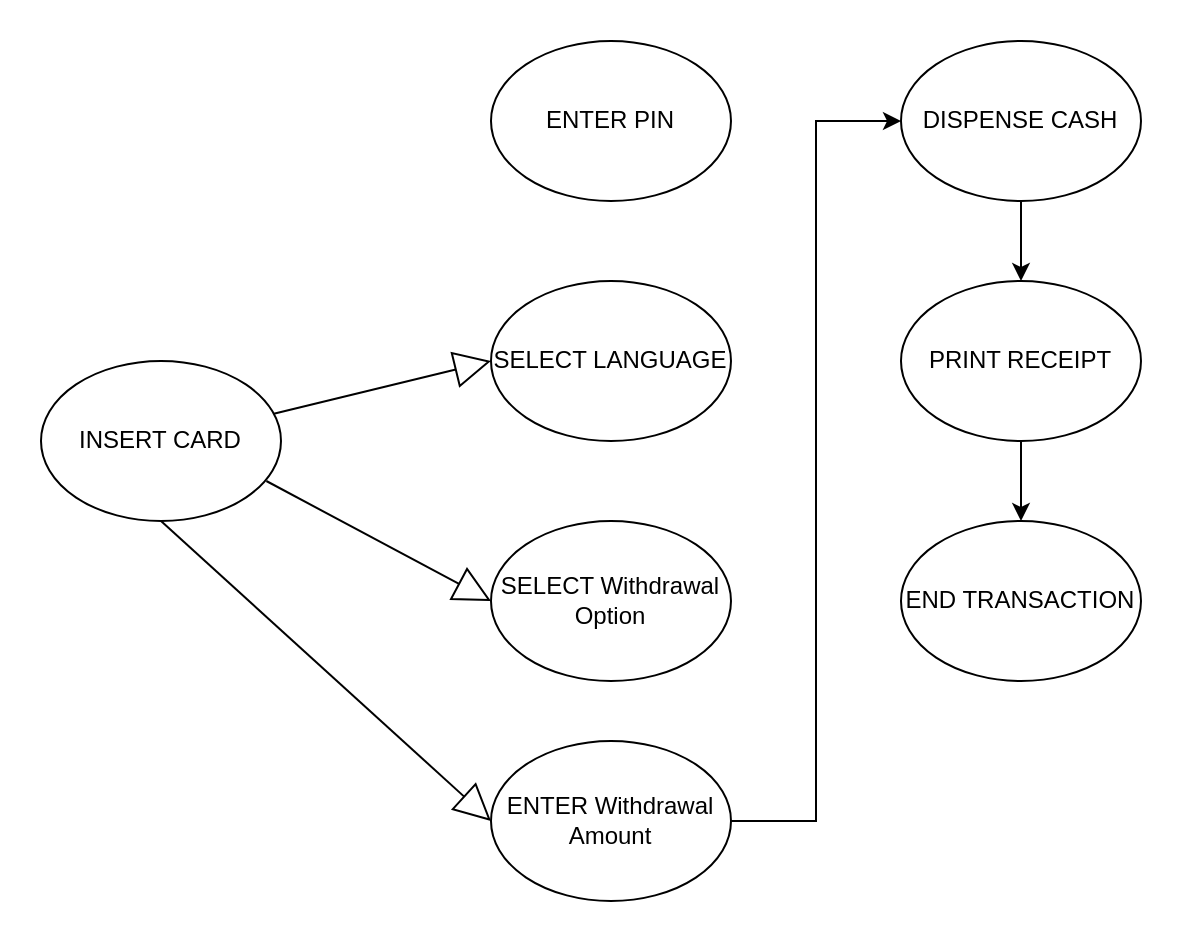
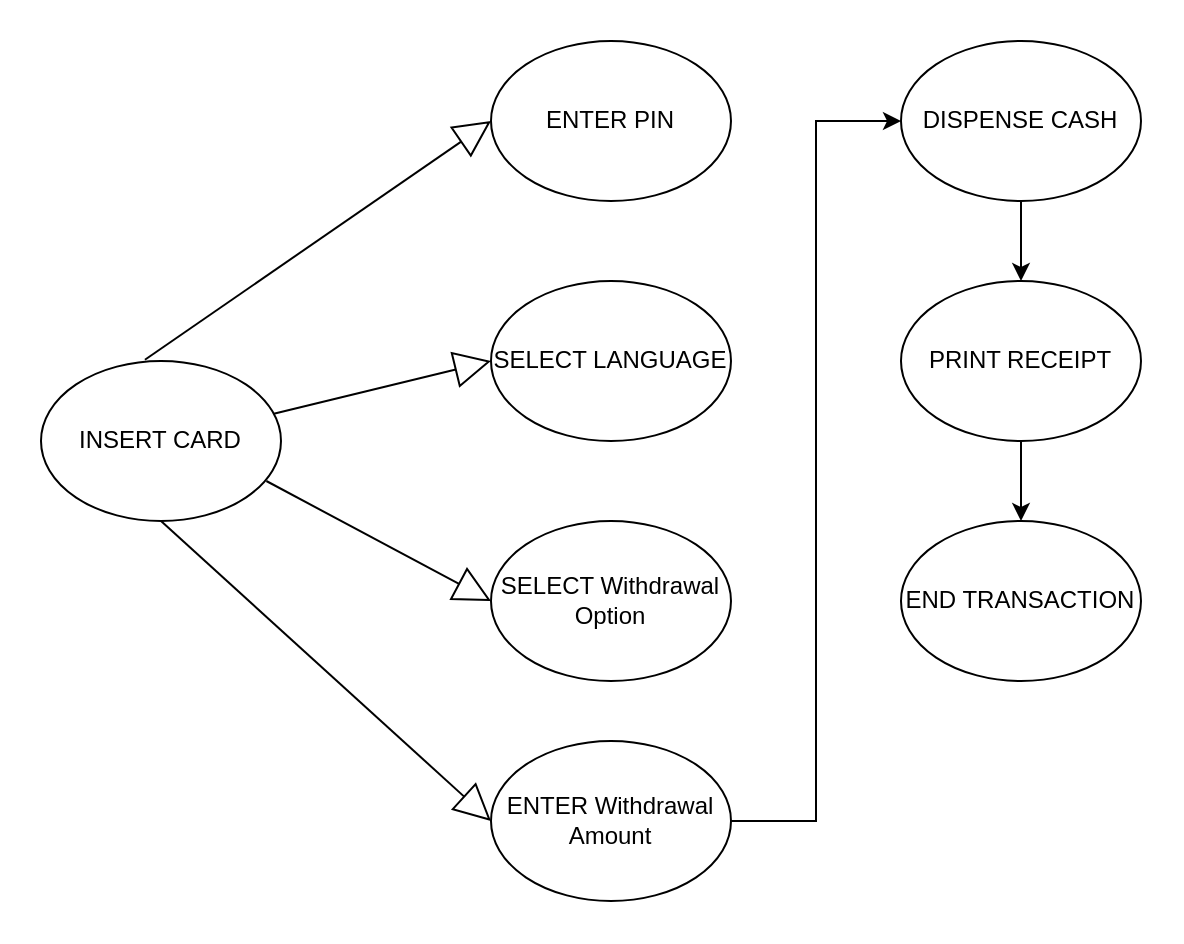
edge "INSERT CARD" -> "ENTER PIN": added
